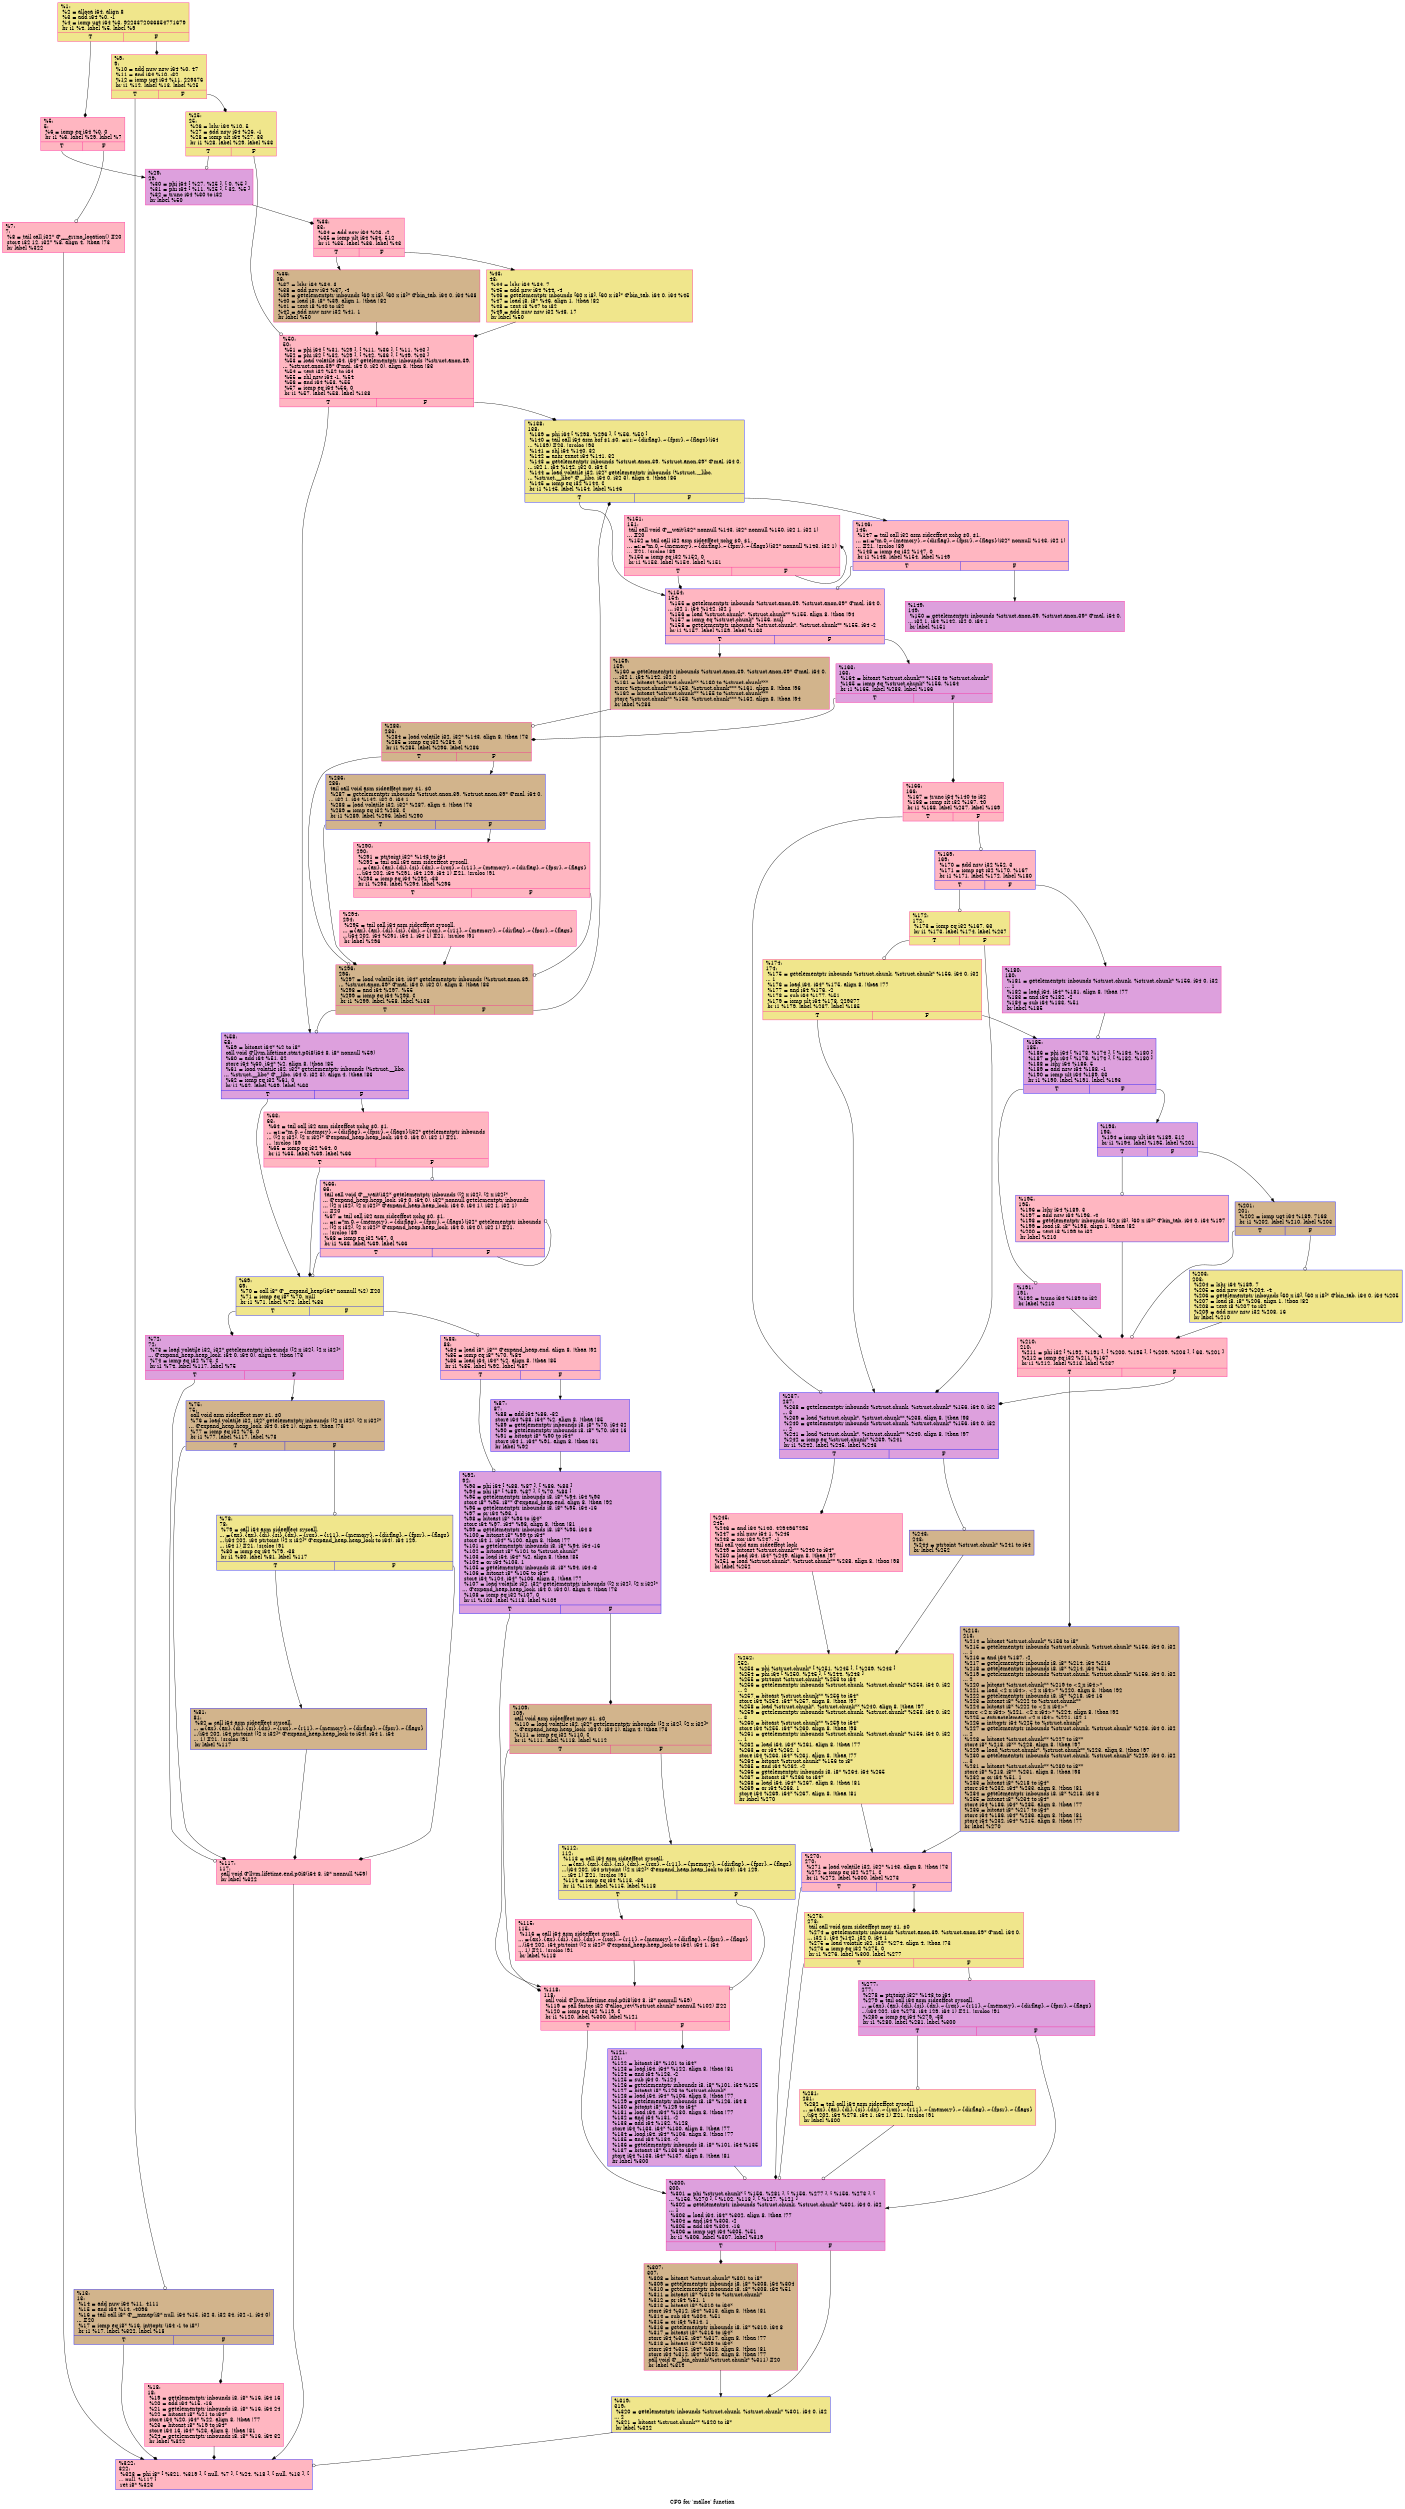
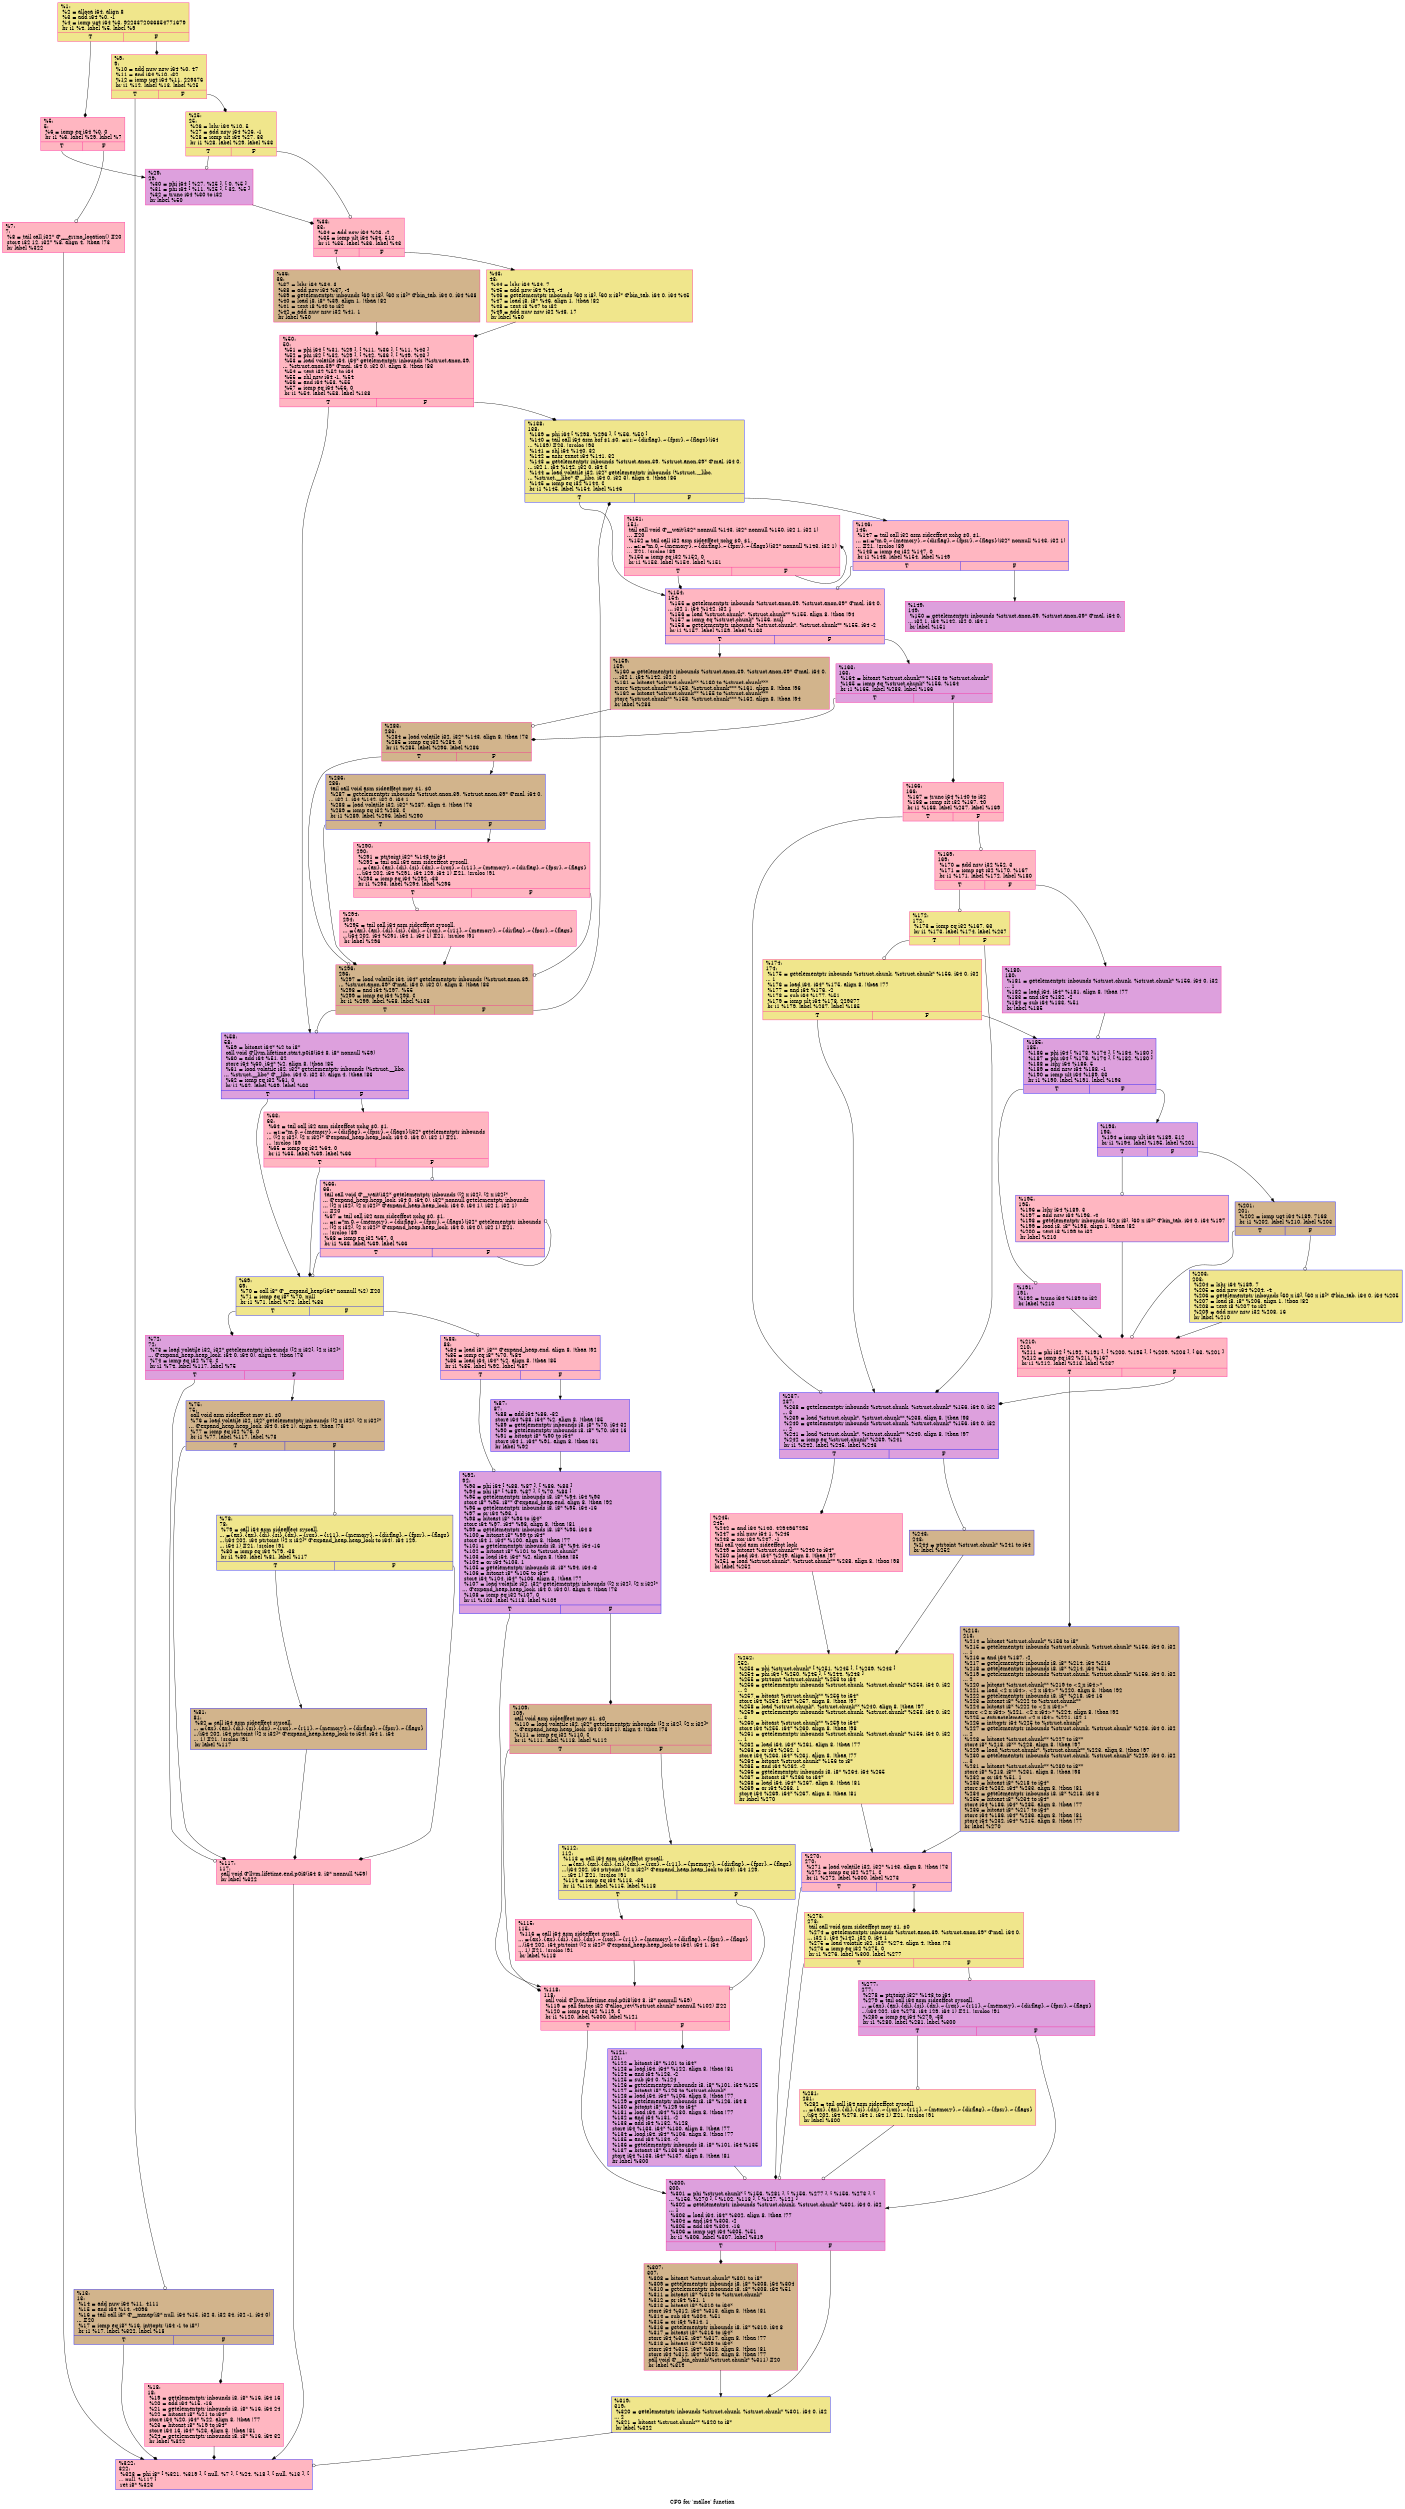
edge "%25:" -> "%50:": now "%25:" -> "%33:"
node "%50:": text "br i1 %57, label %58, label %138" -> "br i1 %54, label %58, label %138"
node "%169:": color blue -> deeppink
edge "%290:" -> "%294:": added
node "%245:": text "%246 = and i64 %140, 4294967295" -> "%242 = and i64 %140, 4294967295"
